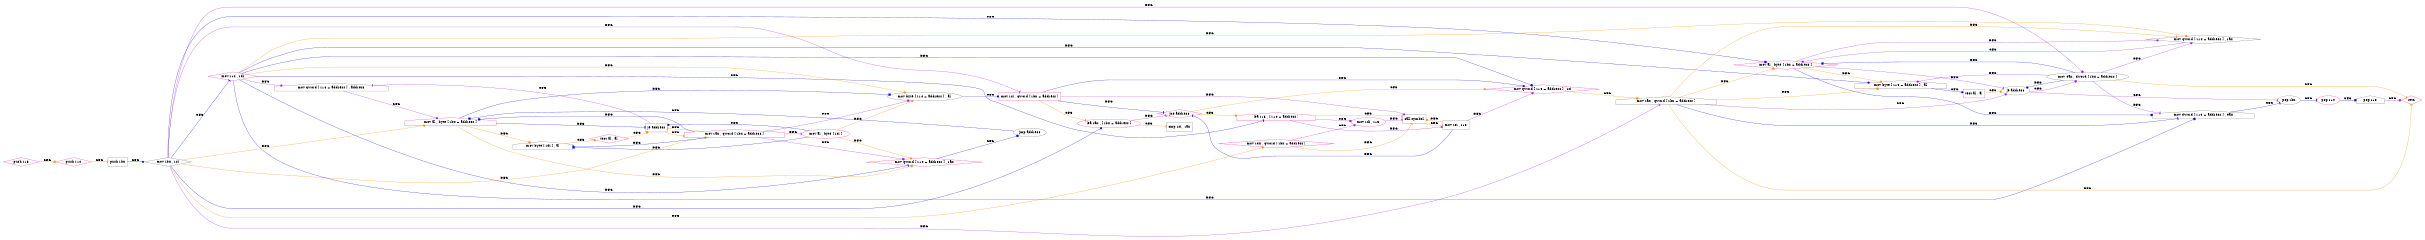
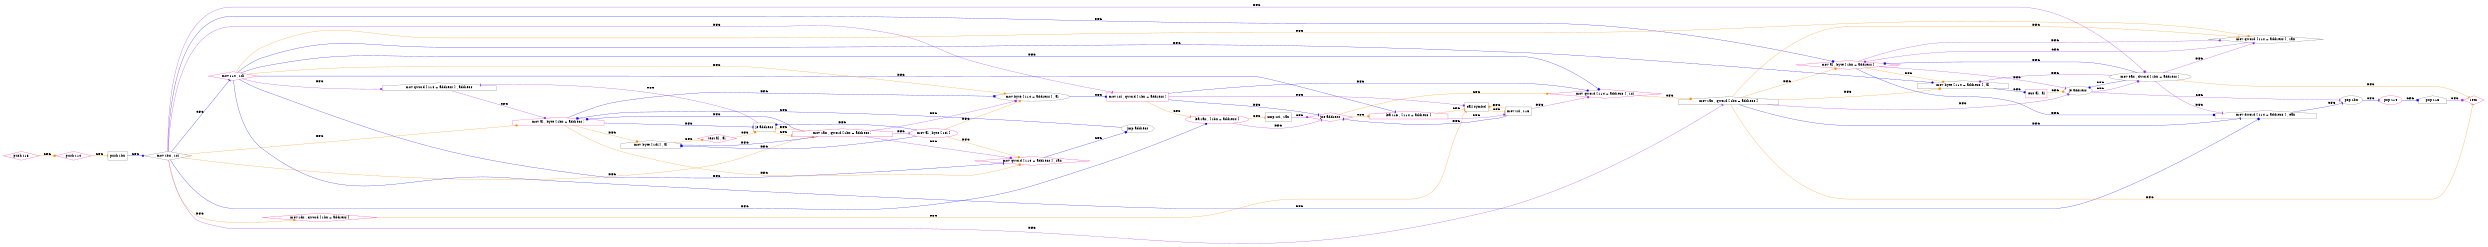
edge "cmp rsi , rax" -> "jne address": added, label "CFG"
node "mov rdi , r15": removed
